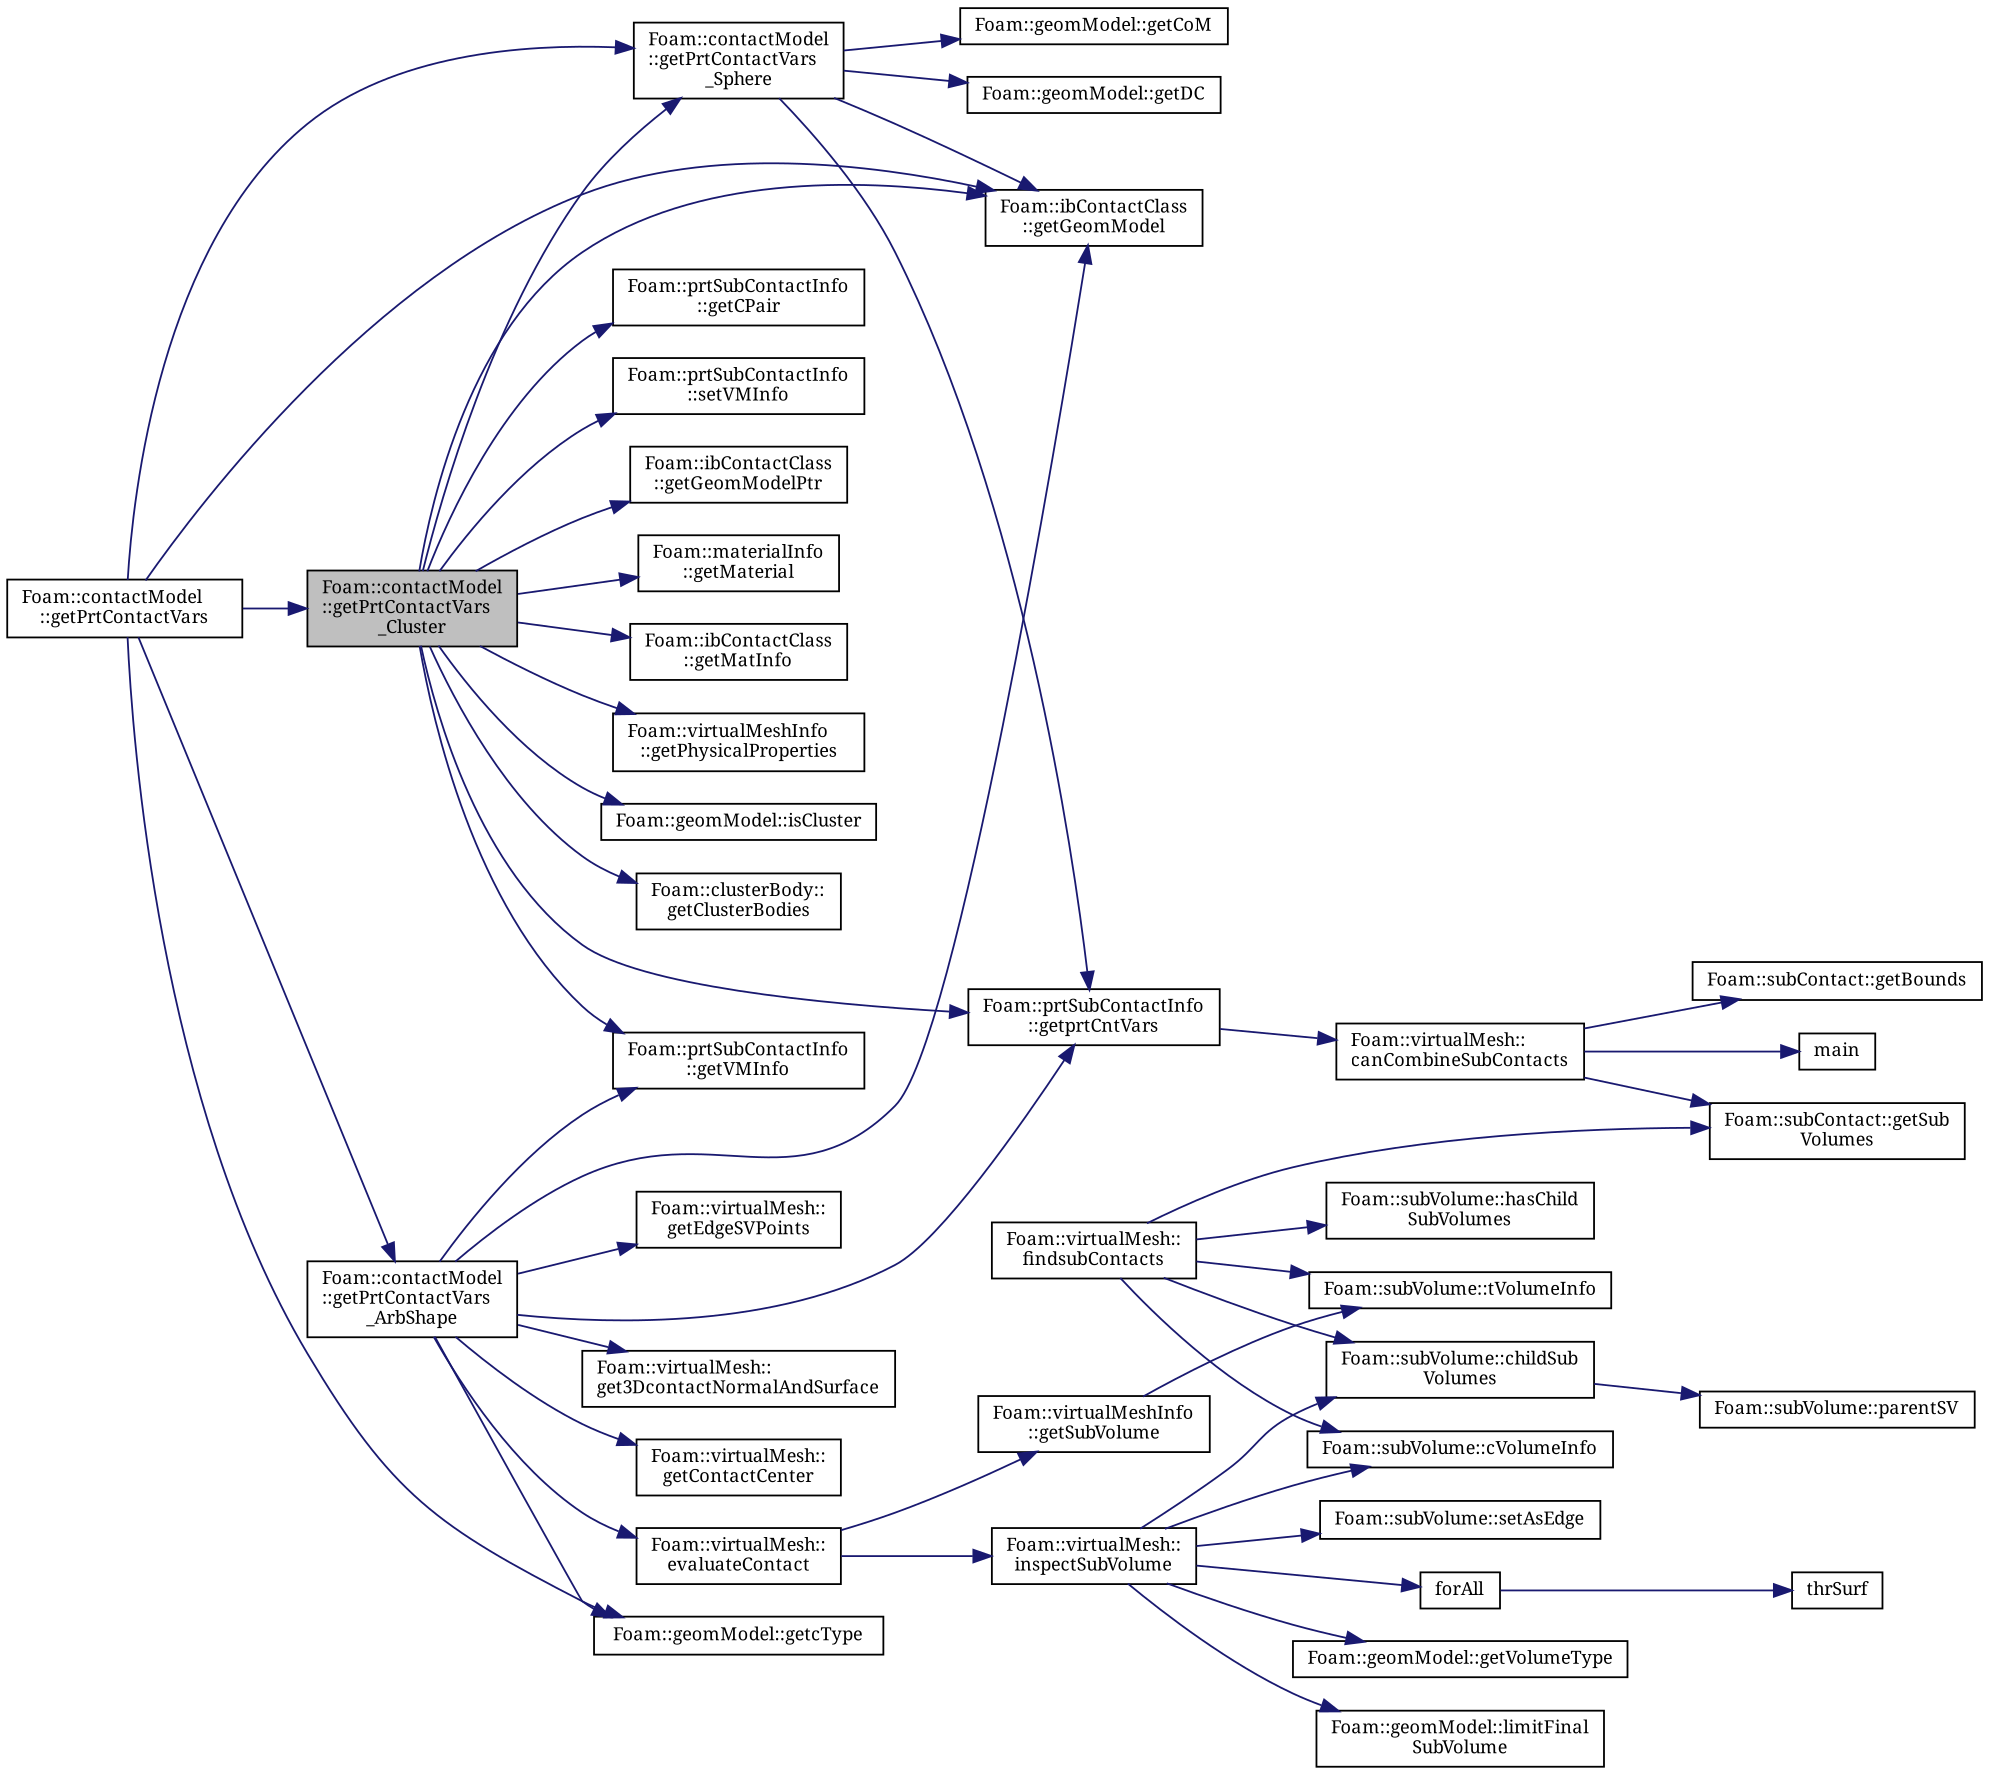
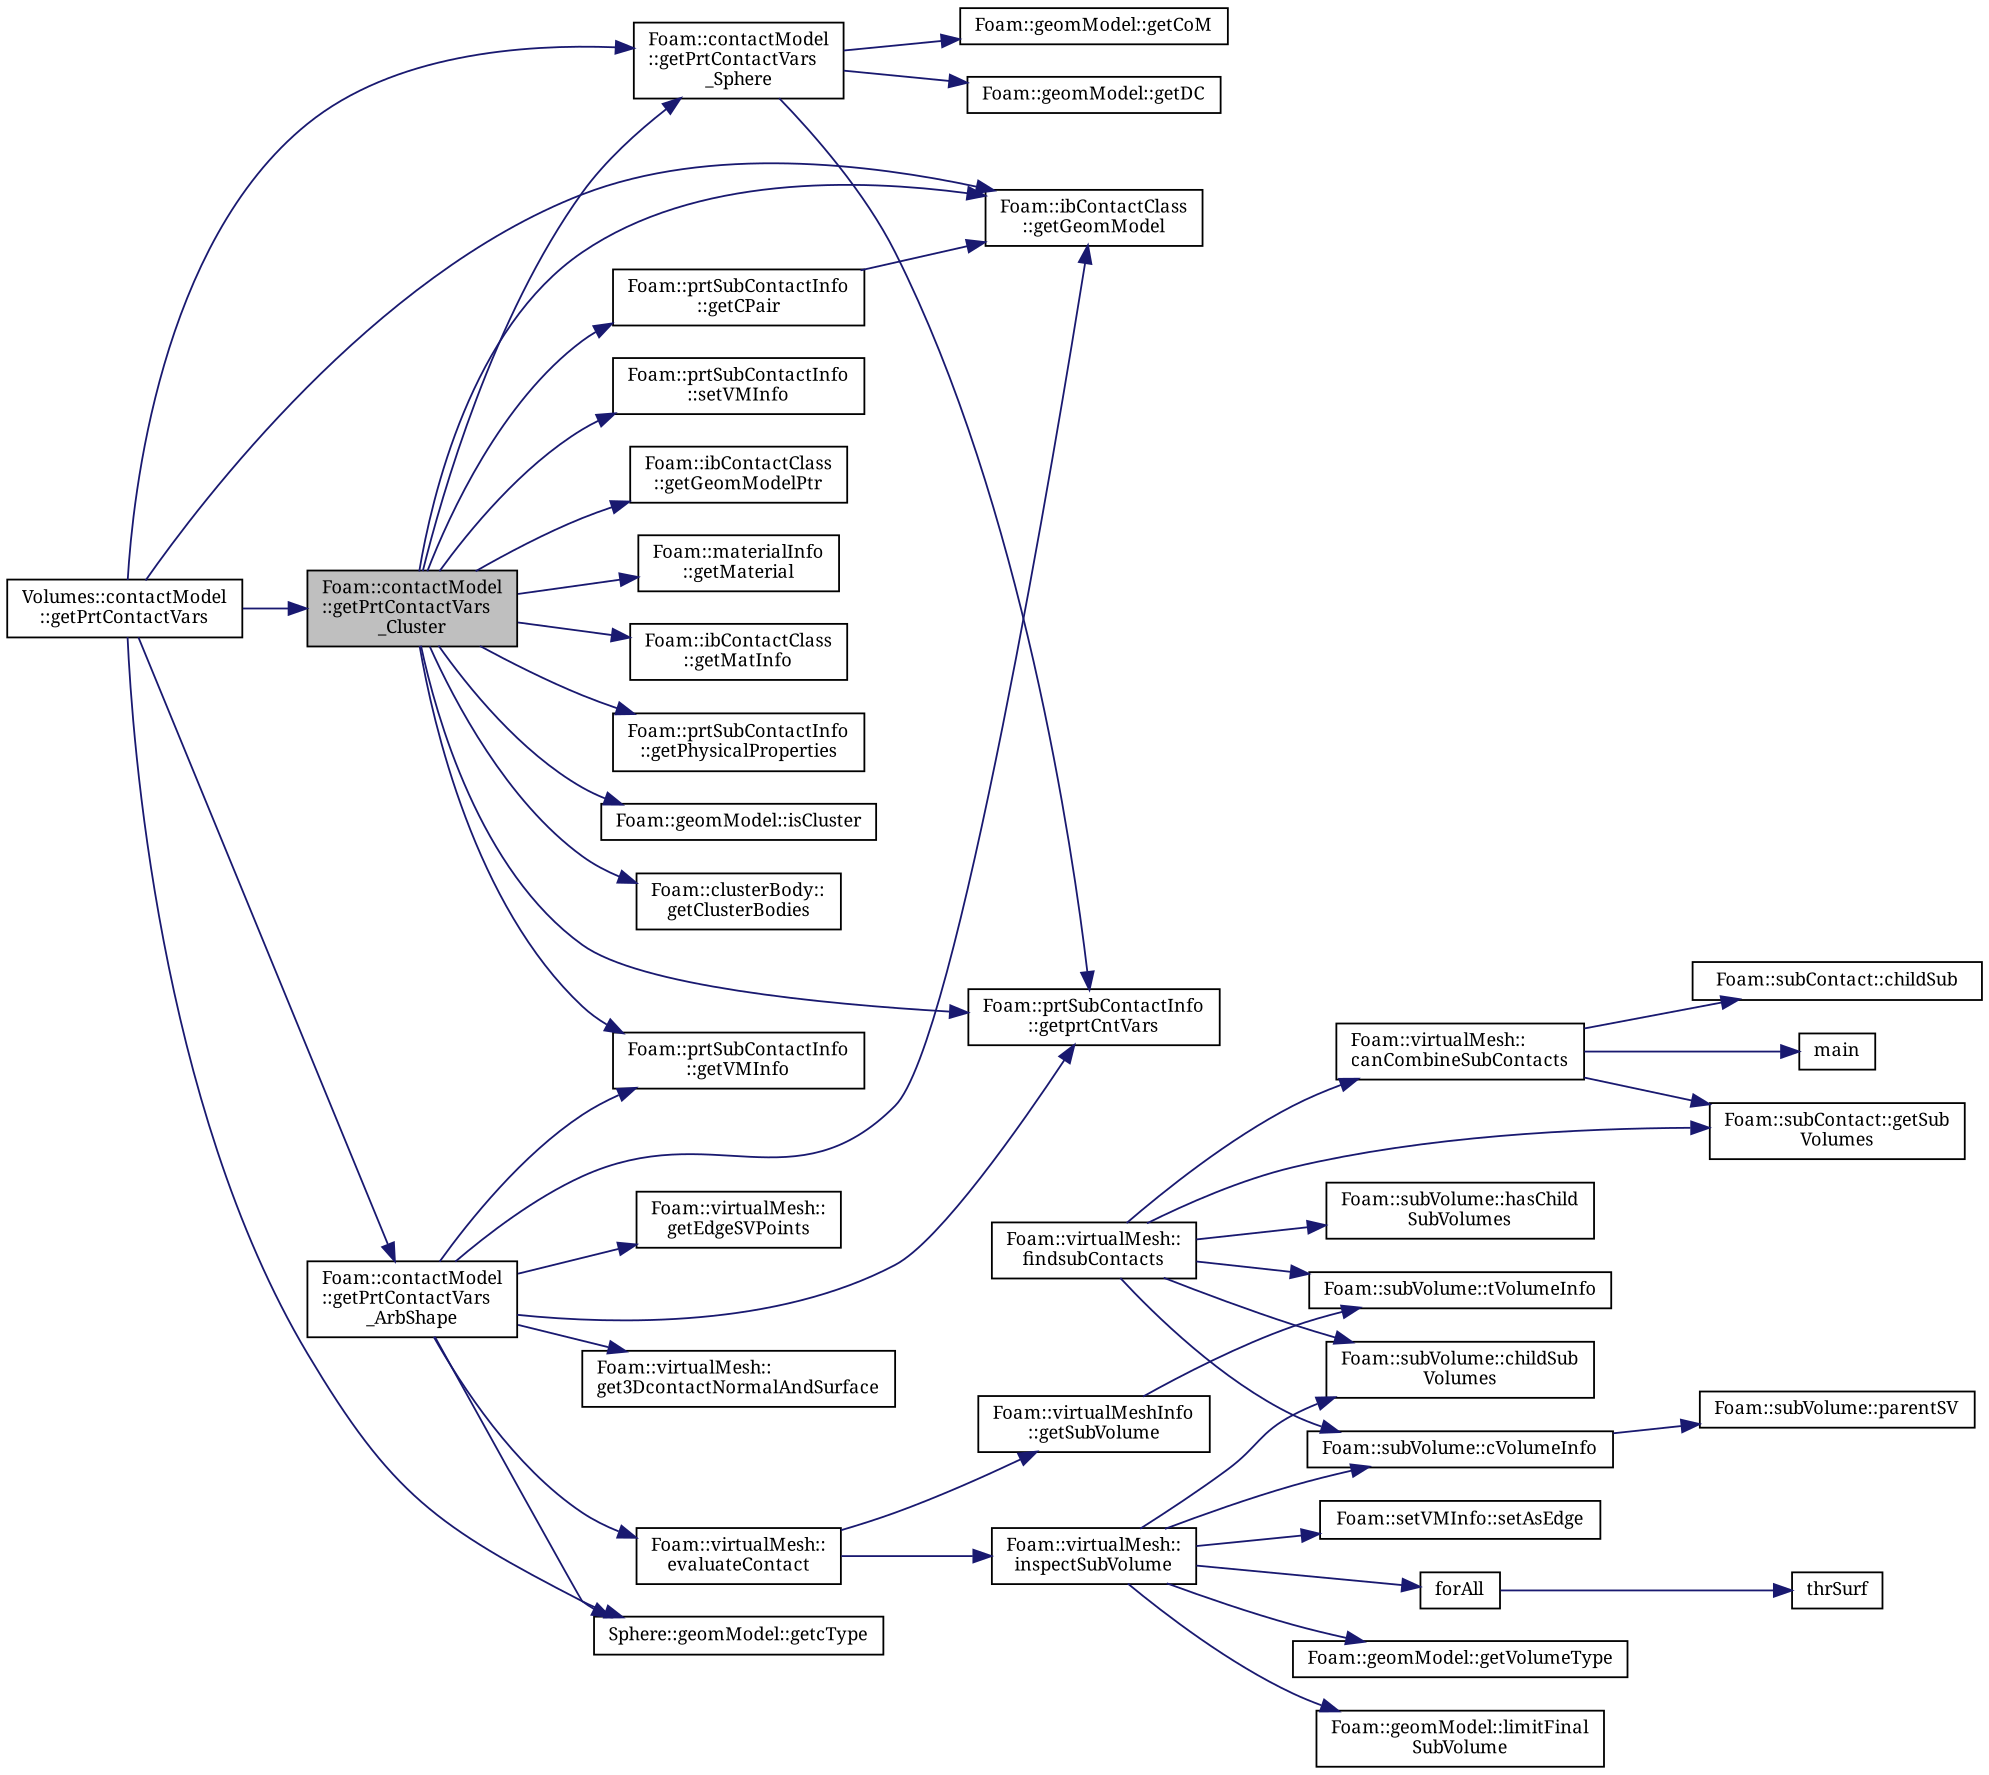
edge "Foam::contactModel ::getPrtContactVars _Sphere" -> "Foam::ibContactClass ::getGeomModel": now "Foam::prtSubContactInfo ::getCPair" -> "Foam::ibContactClass ::getGeomModel"
node "Foam::contactModel ::getPrtContactVars": label "Foam::contactModel ::getPrtContactVars" -> "Volumes::contactModel ::getPrtContactVars"
node "Foam::virtualMeshInfo ::getPhysicalProperties": label "Foam::virtualMeshInfo ::getPhysicalProperties" -> "Foam::prtSubContactInfo ::getPhysicalProperties"
node "Foam::subContact::getBounds": label "Foam::subContact::getBounds" -> "Foam::subContact::childSub"
edge "Foam::prtSubContactInfo ::getprtCntVars" -> "Foam::virtualMesh:: canCombineSubContacts": now "Foam::virtualMesh:: findsubContacts" -> "Foam::virtualMesh:: canCombineSubContacts"
edge "Foam::subVolume::childSub Volumes" -> "Foam::subVolume::parentSV": now "Foam::subVolume::cVolumeInfo" -> "Foam::subVolume::parentSV"
node "Foam::virtualMesh:: getContactCenter": removed
node "Foam::subVolume::setAsEdge": label "Foam::subVolume::setAsEdge" -> "Foam::setVMInfo::setAsEdge"
node "Foam::geomModel::getcType": label "Foam::geomModel::getcType" -> "Sphere::geomModel::getcType"
